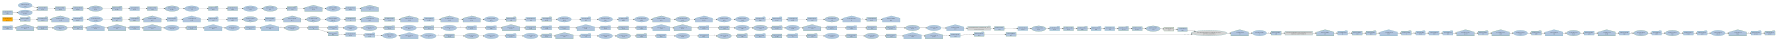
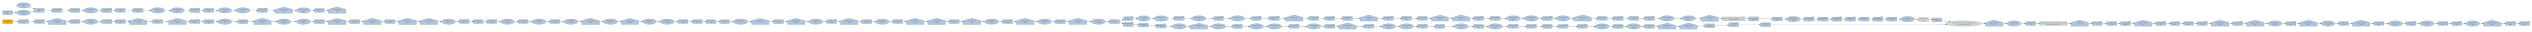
node "0x004240e3 movl": added
